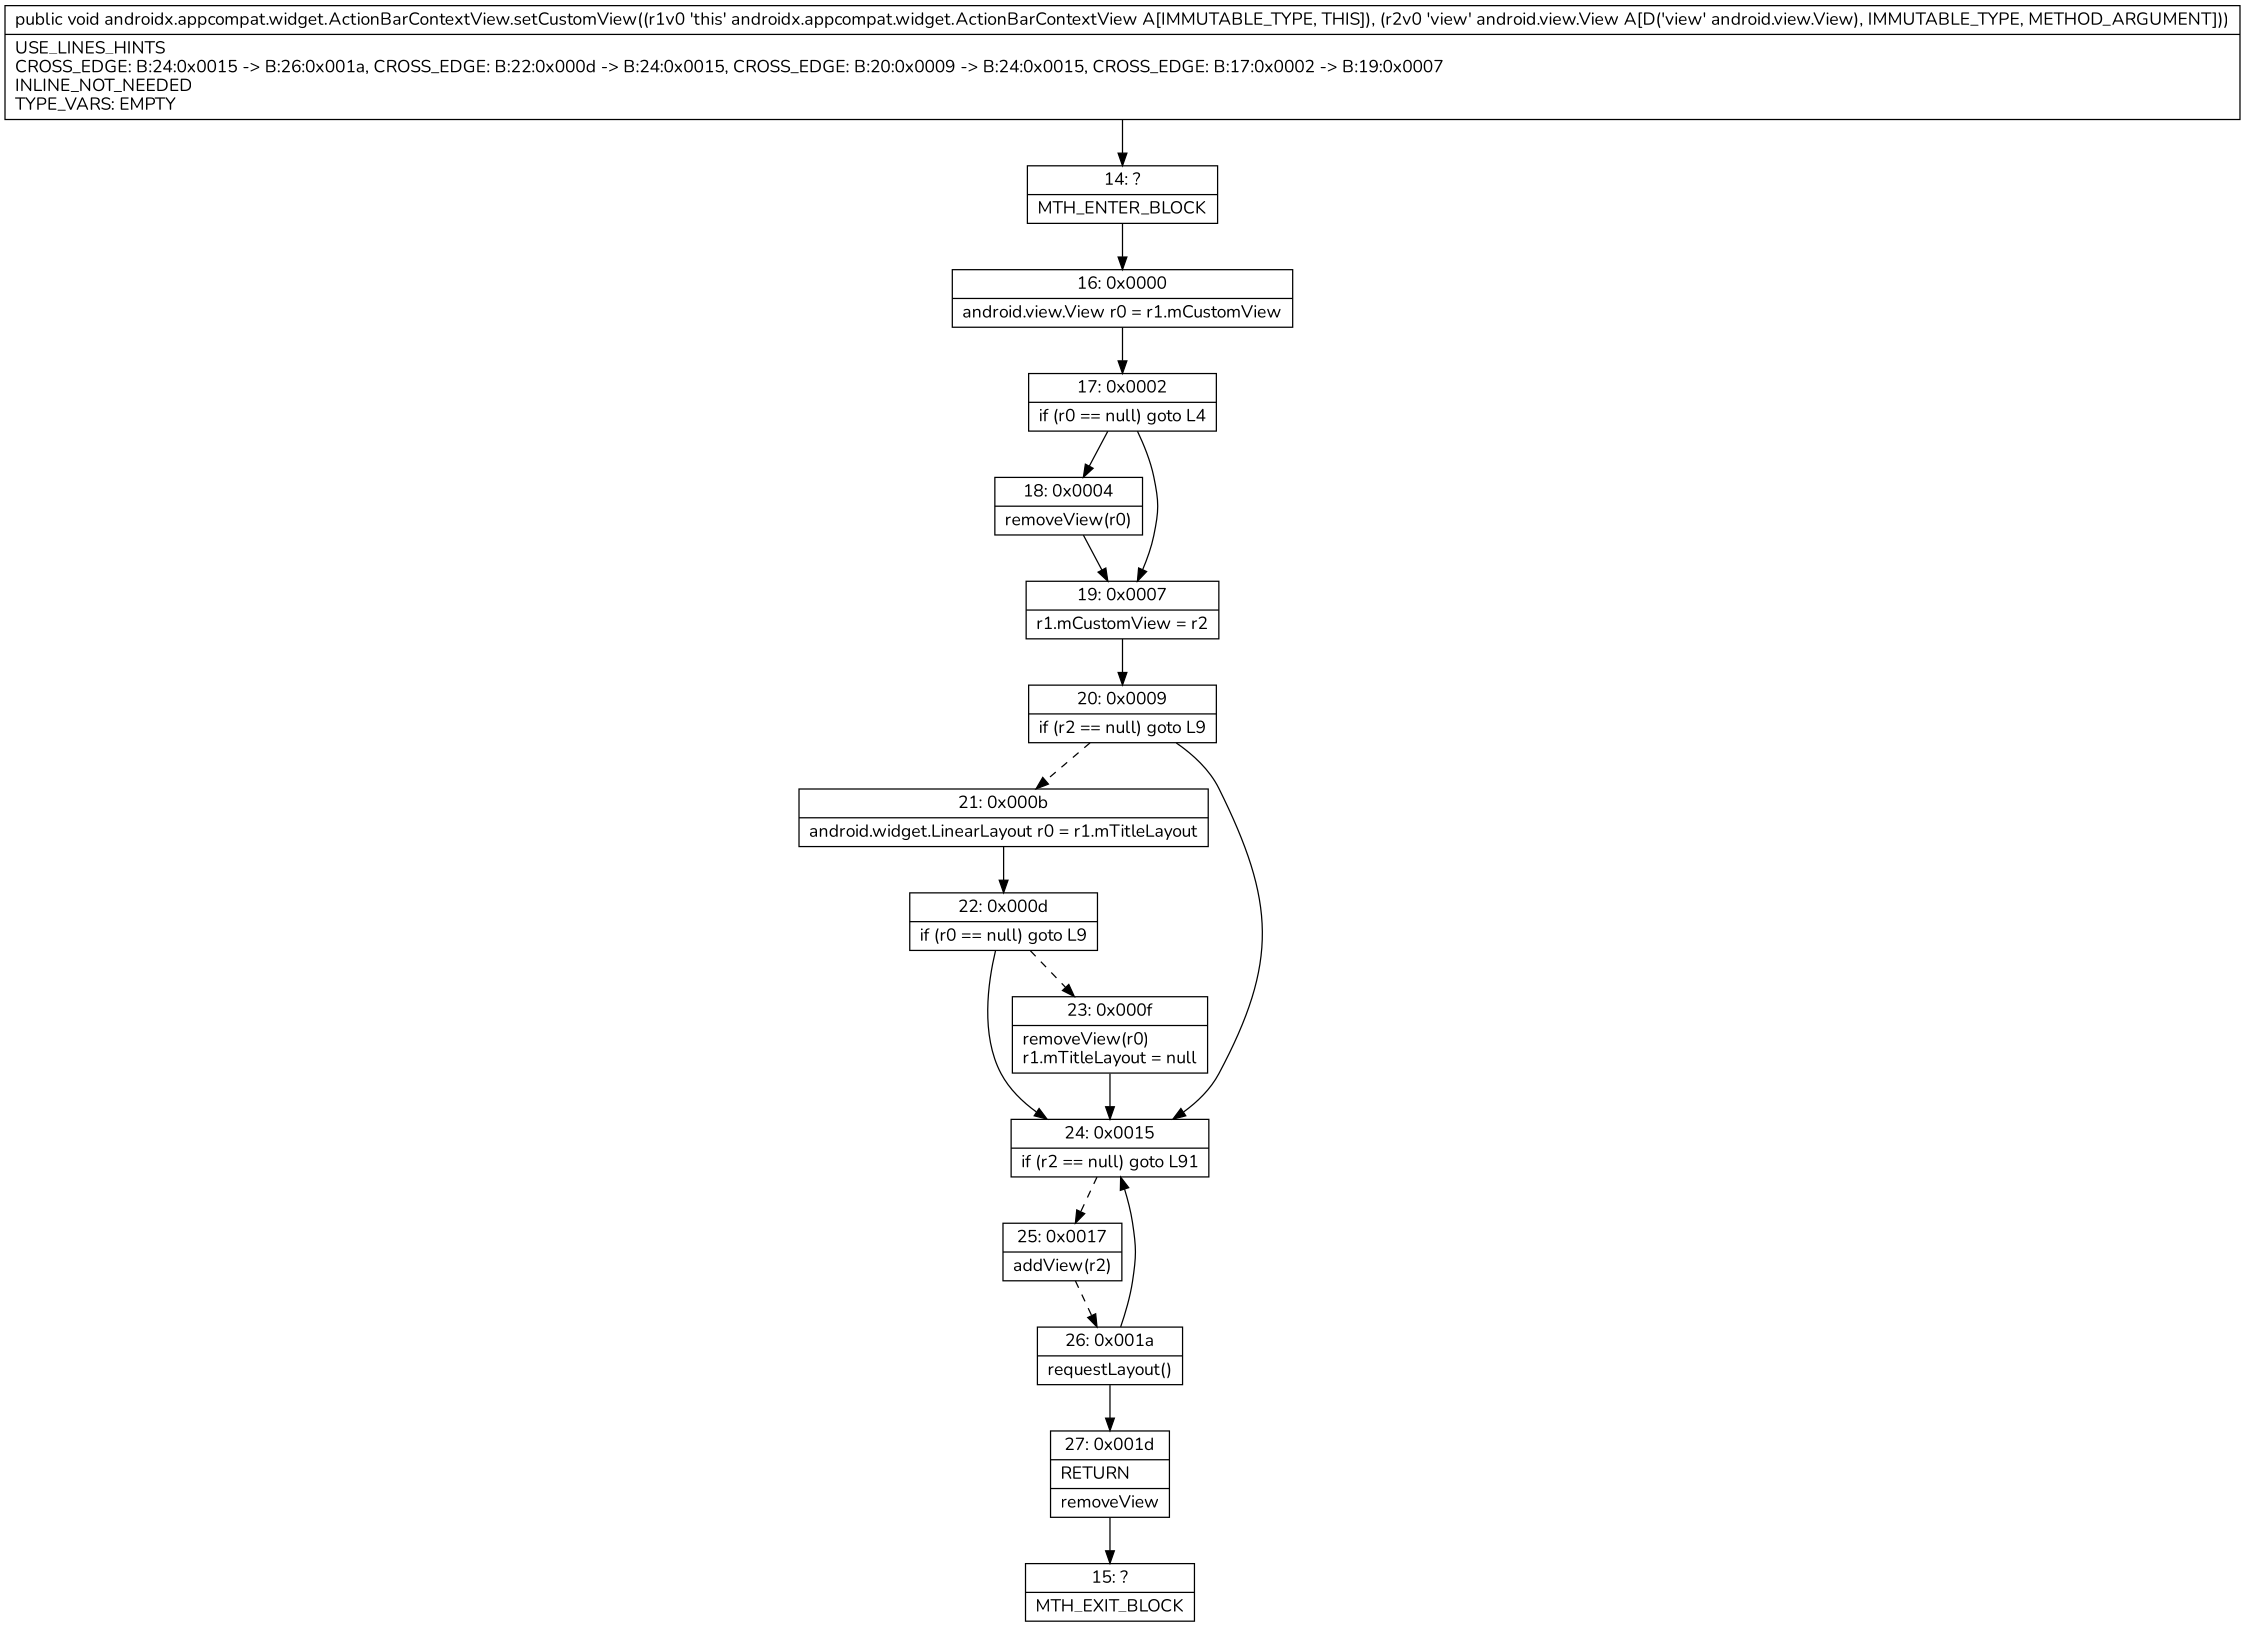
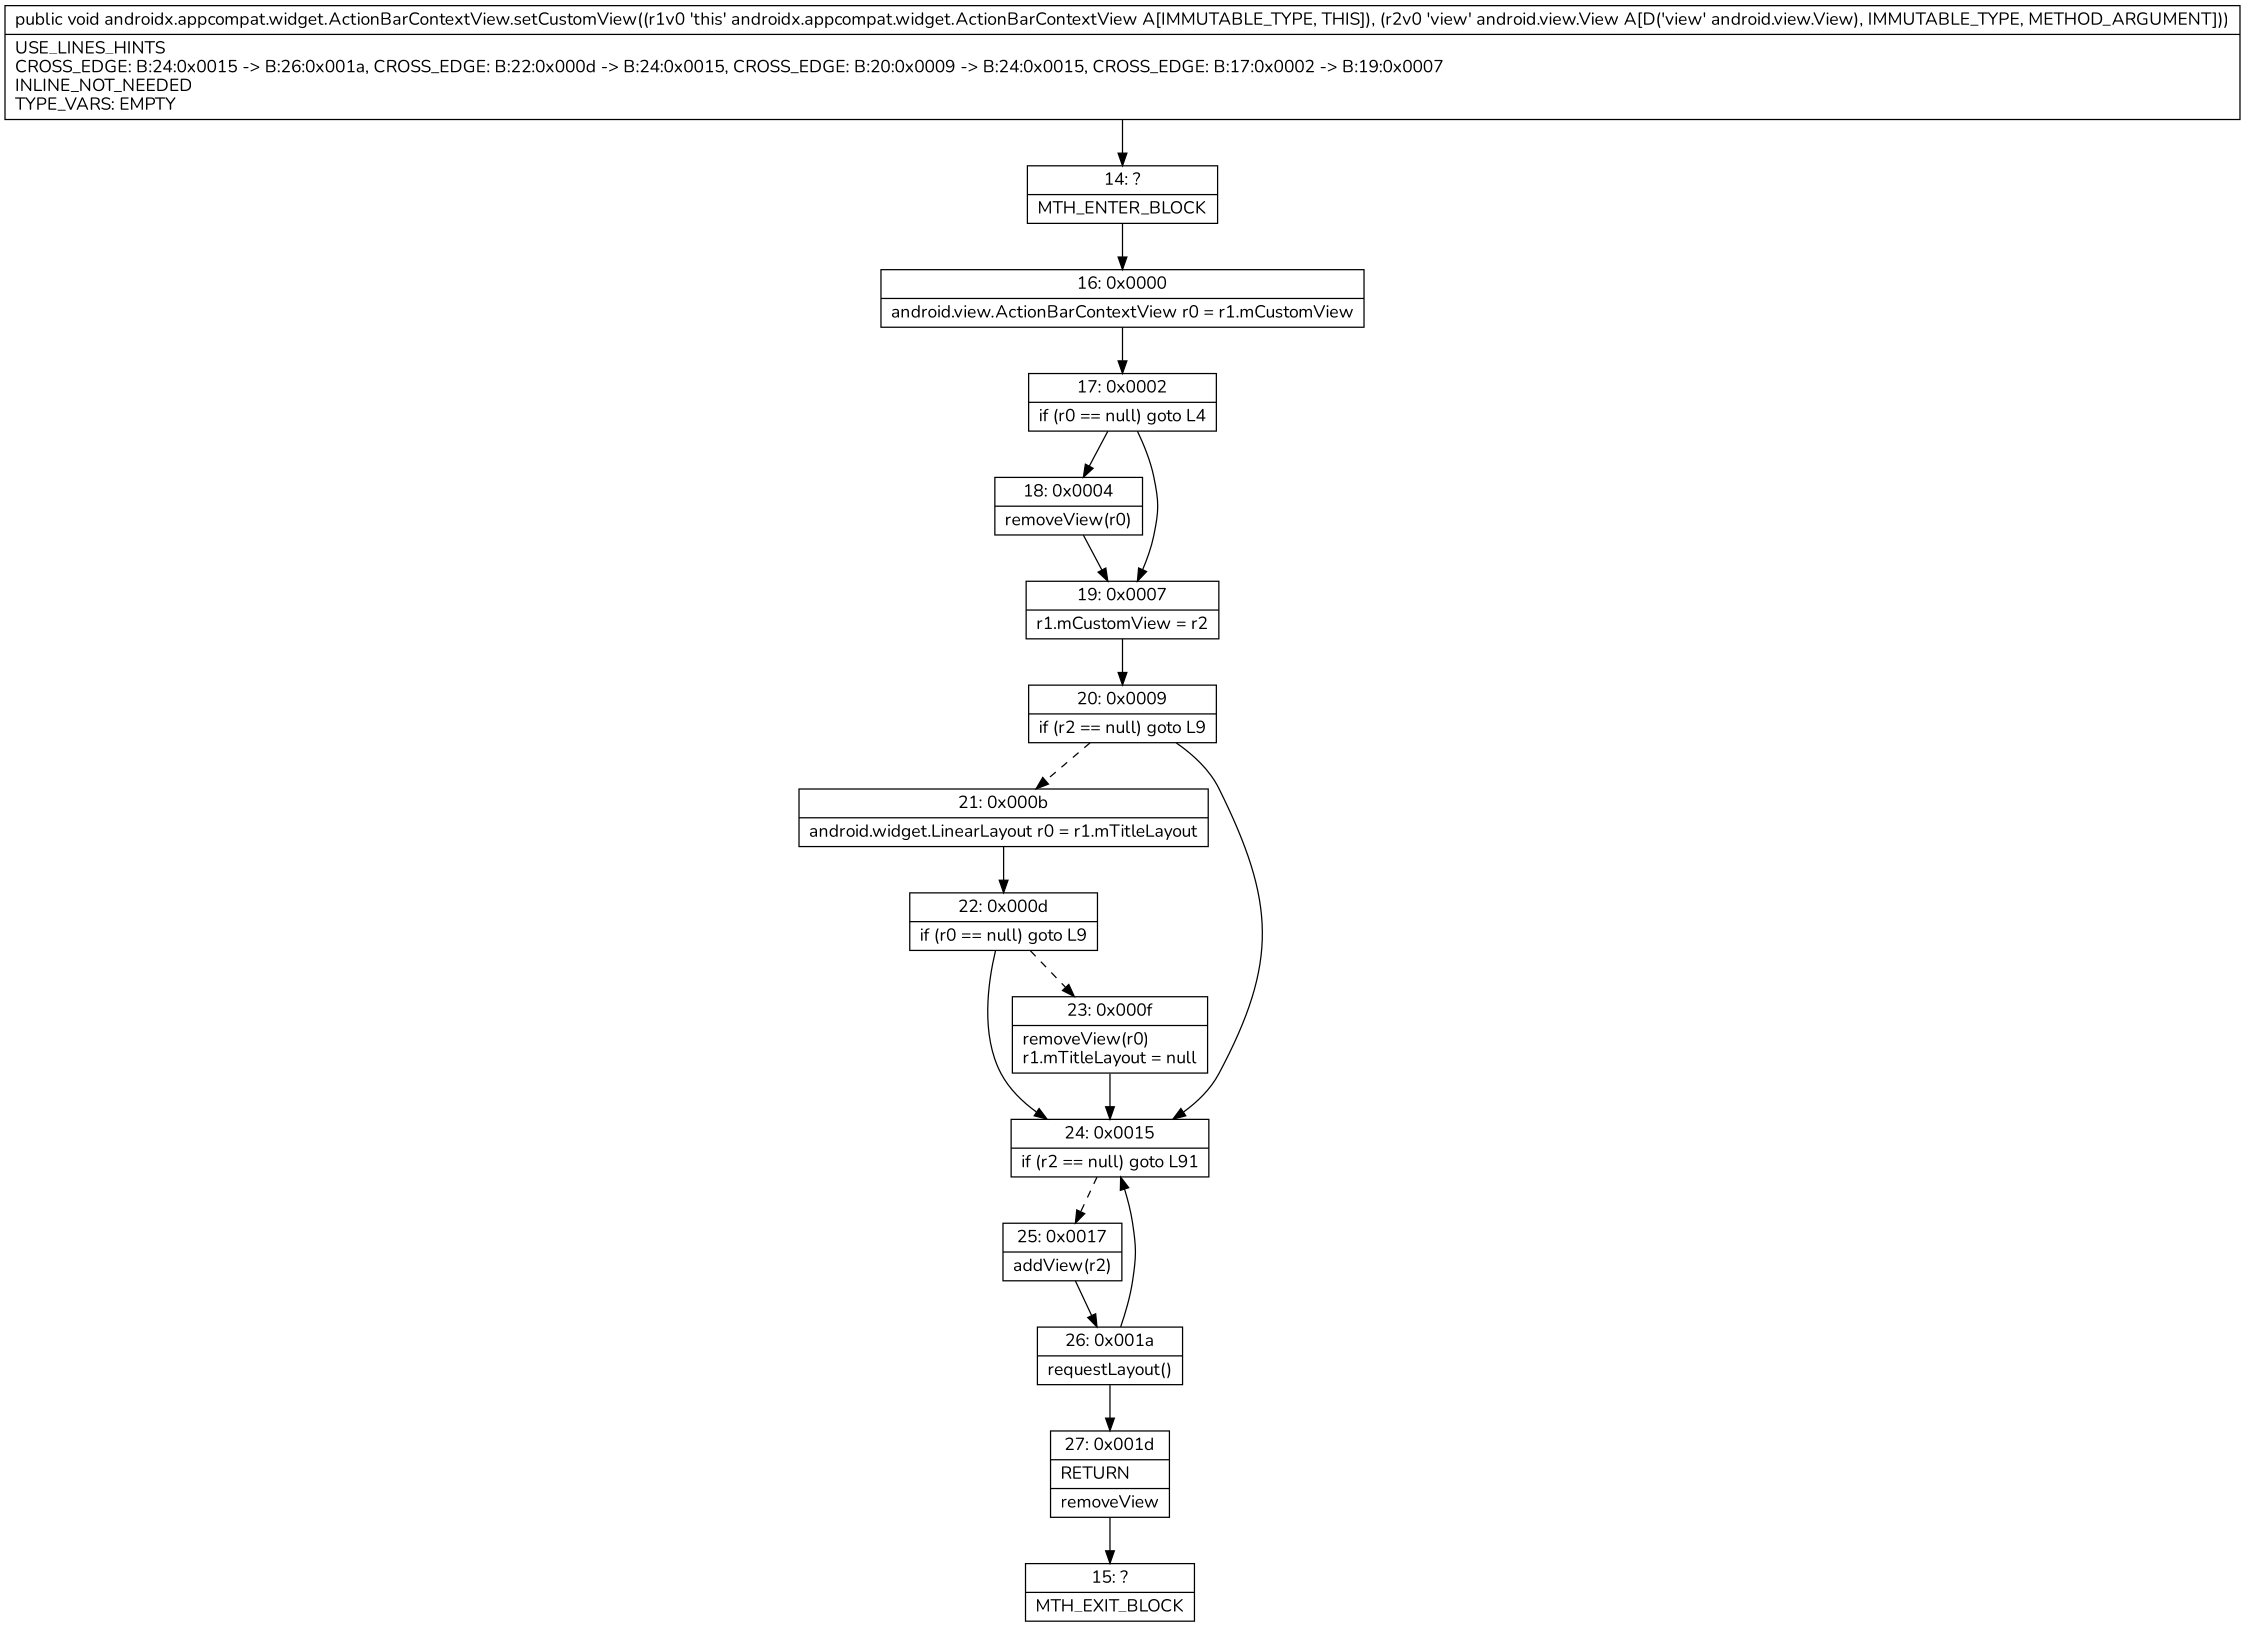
node "16: 0x0000": text "android.view.View r0 = r1.mCustomView" -> "android.view.ActionBarContextView r0 = r1.mCustomView"
edge "25: 0x0017" -> "26: 0x001a": style dashed -> solid
